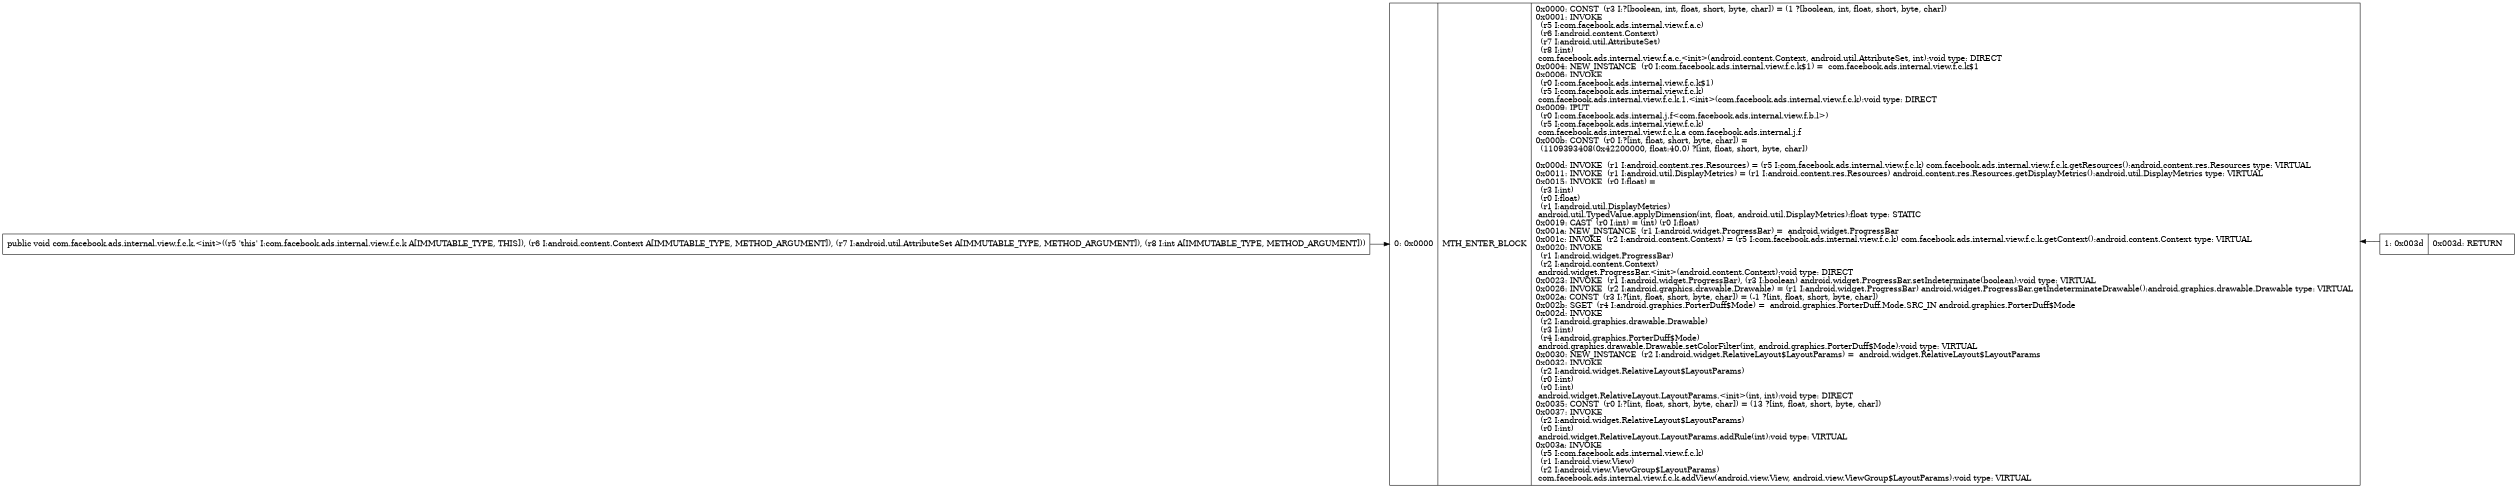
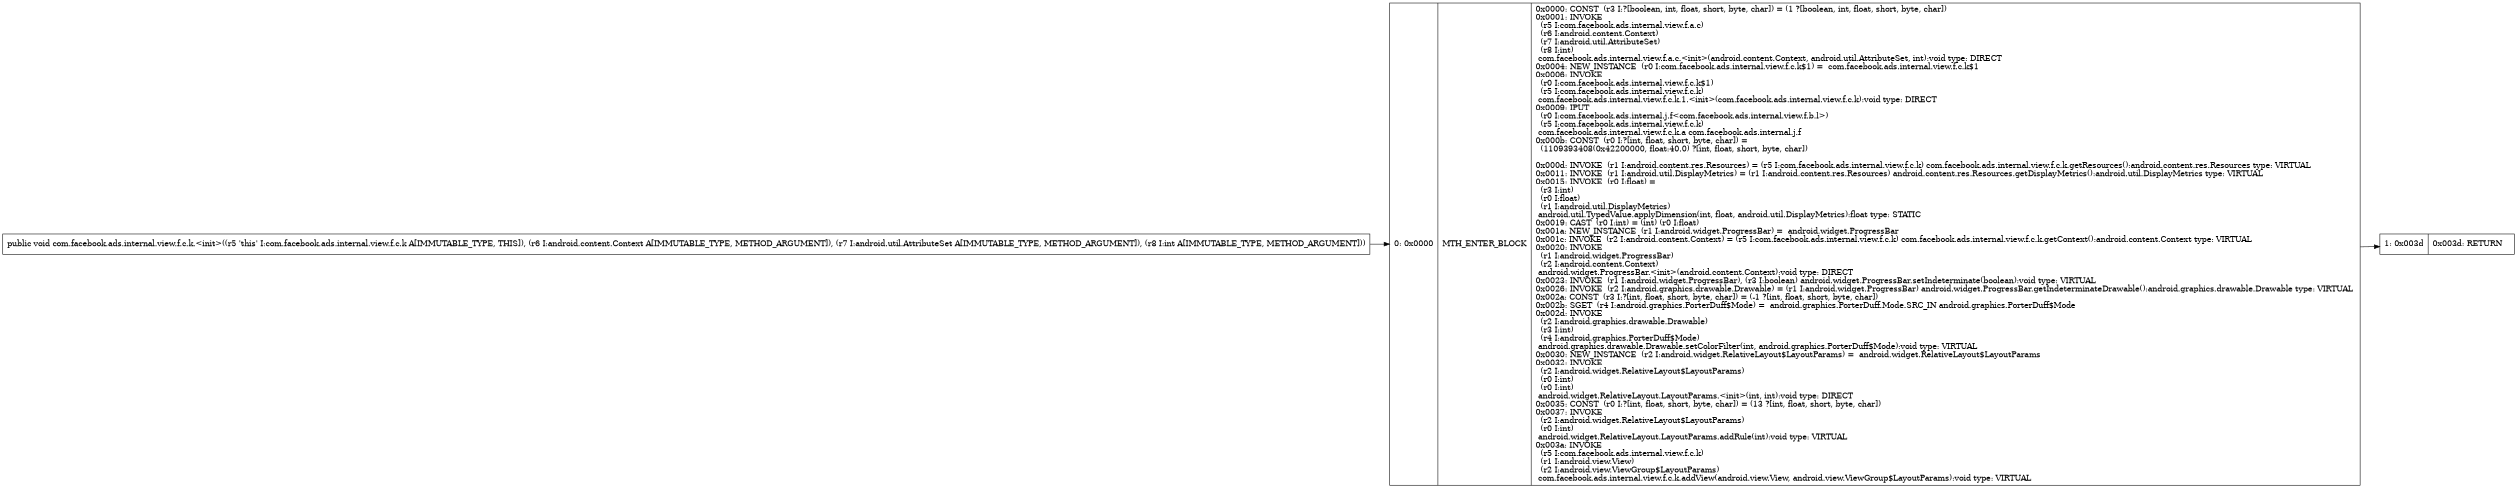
edge "1: 0x003d" -> "0: 0x0000": reversed
